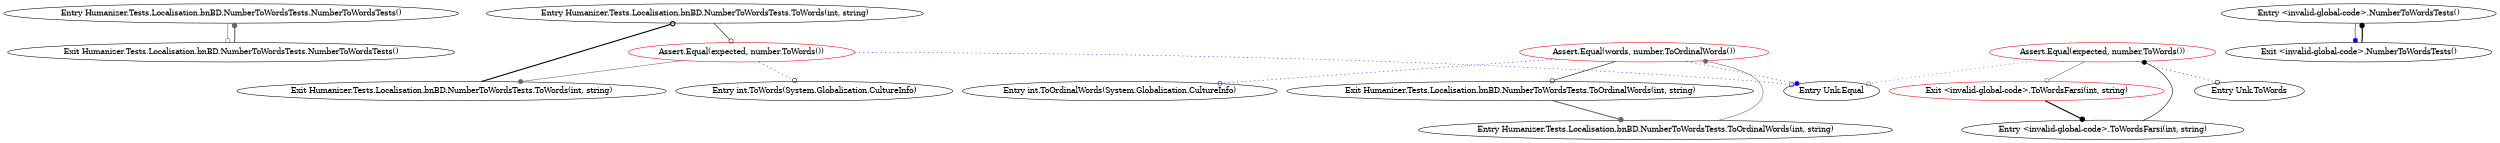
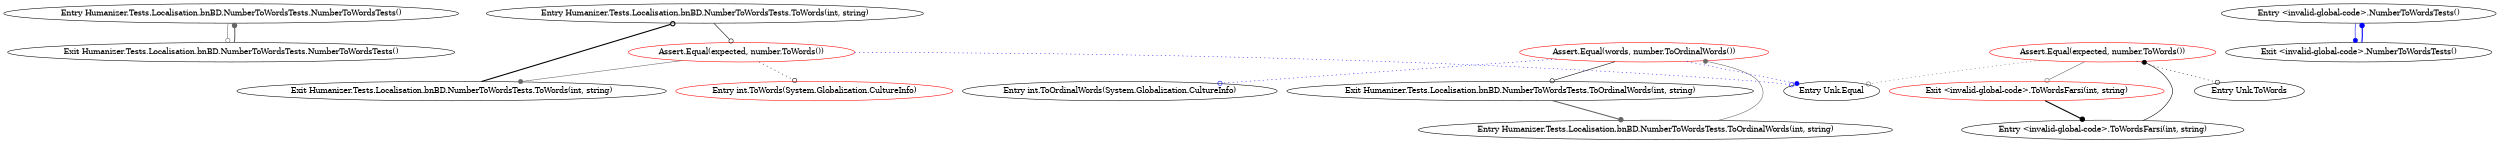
edge "Exit <invalid-global-code>.NumberToWordsTests()" -> "Entry <invalid-global-code>.NumberToWordsTests()": color black -> blue
node "Entry int.ToWords(System.Globalization.CultureInfo)": color black -> red
